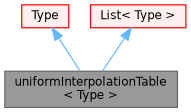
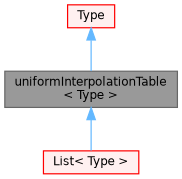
edge "uniformInterpolationTable < Type >" -> "List< Type >": reversed
